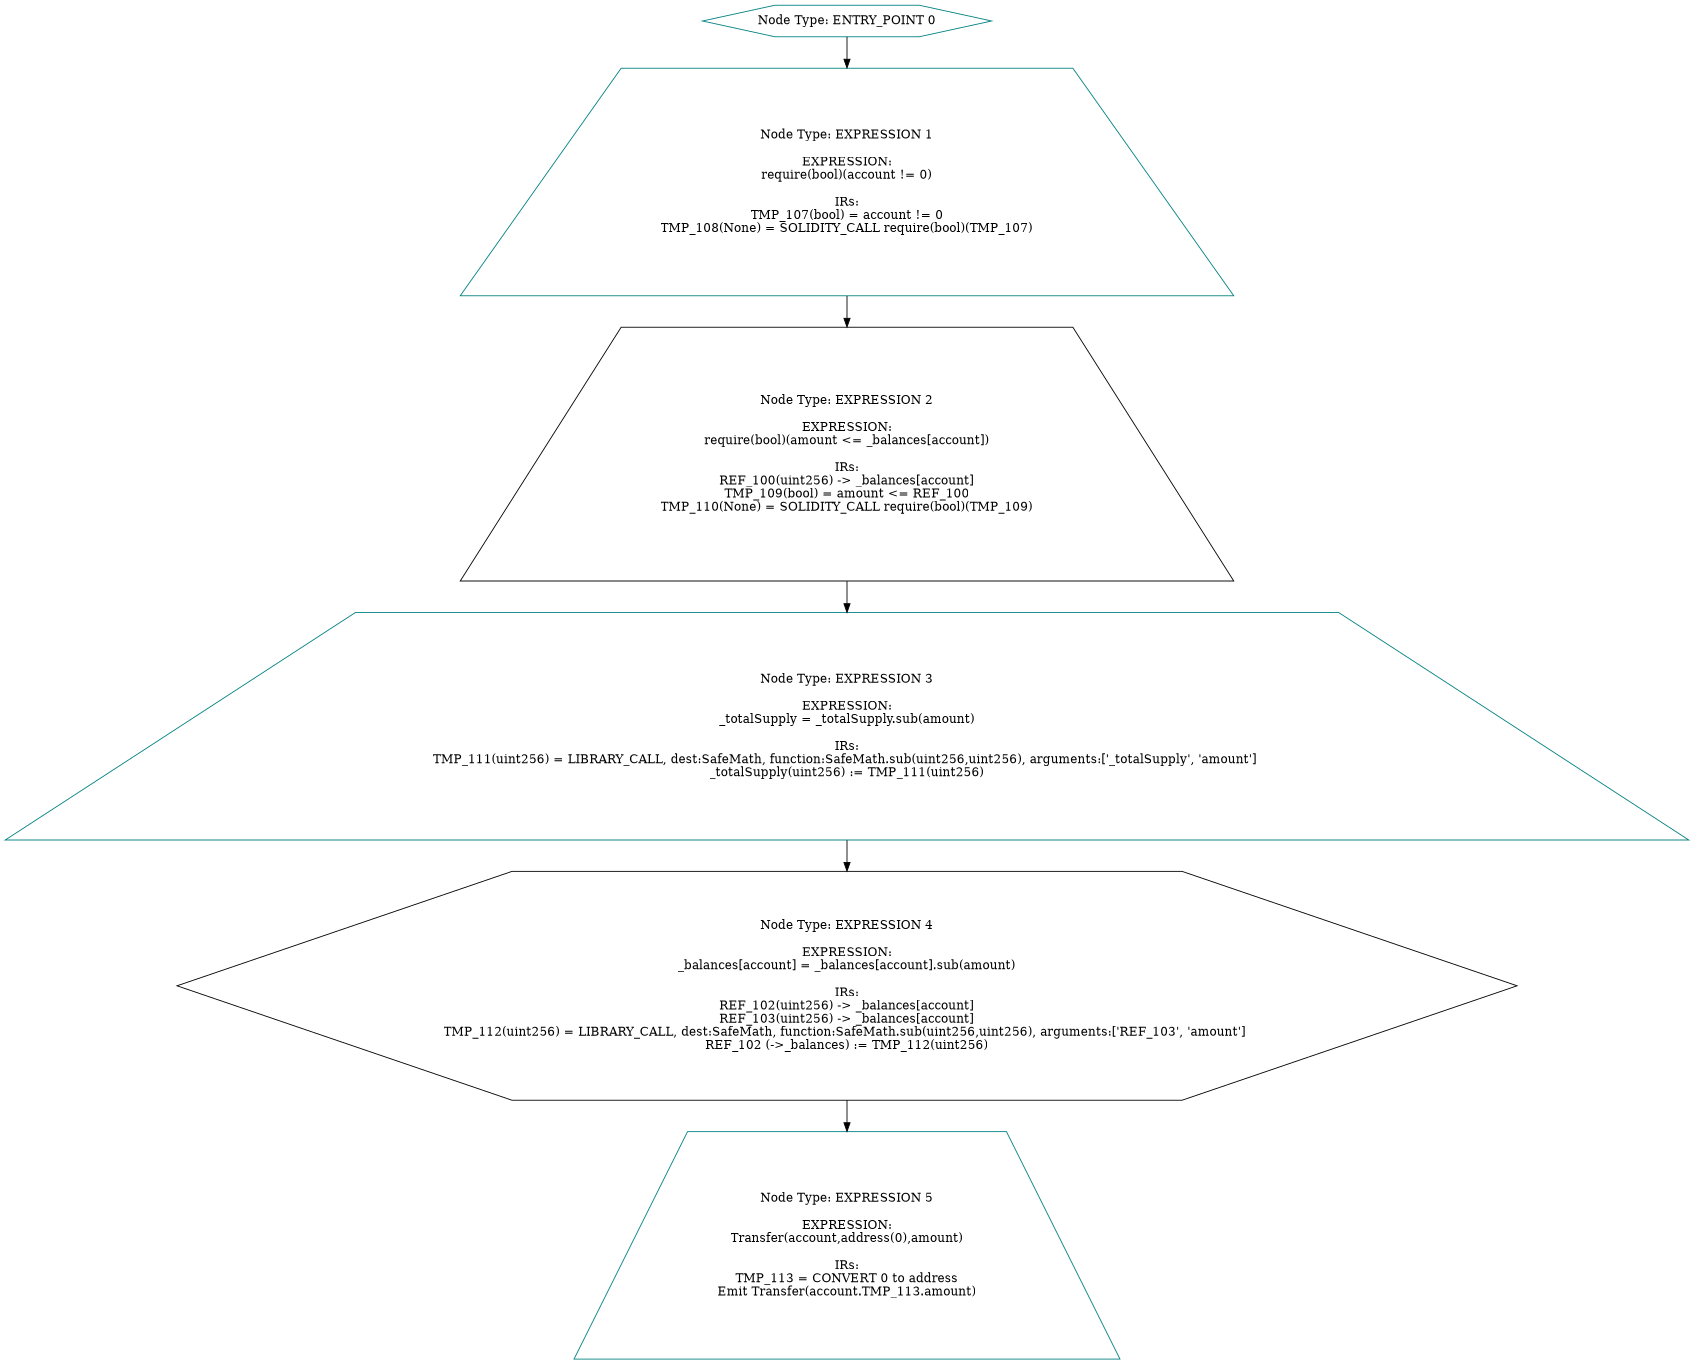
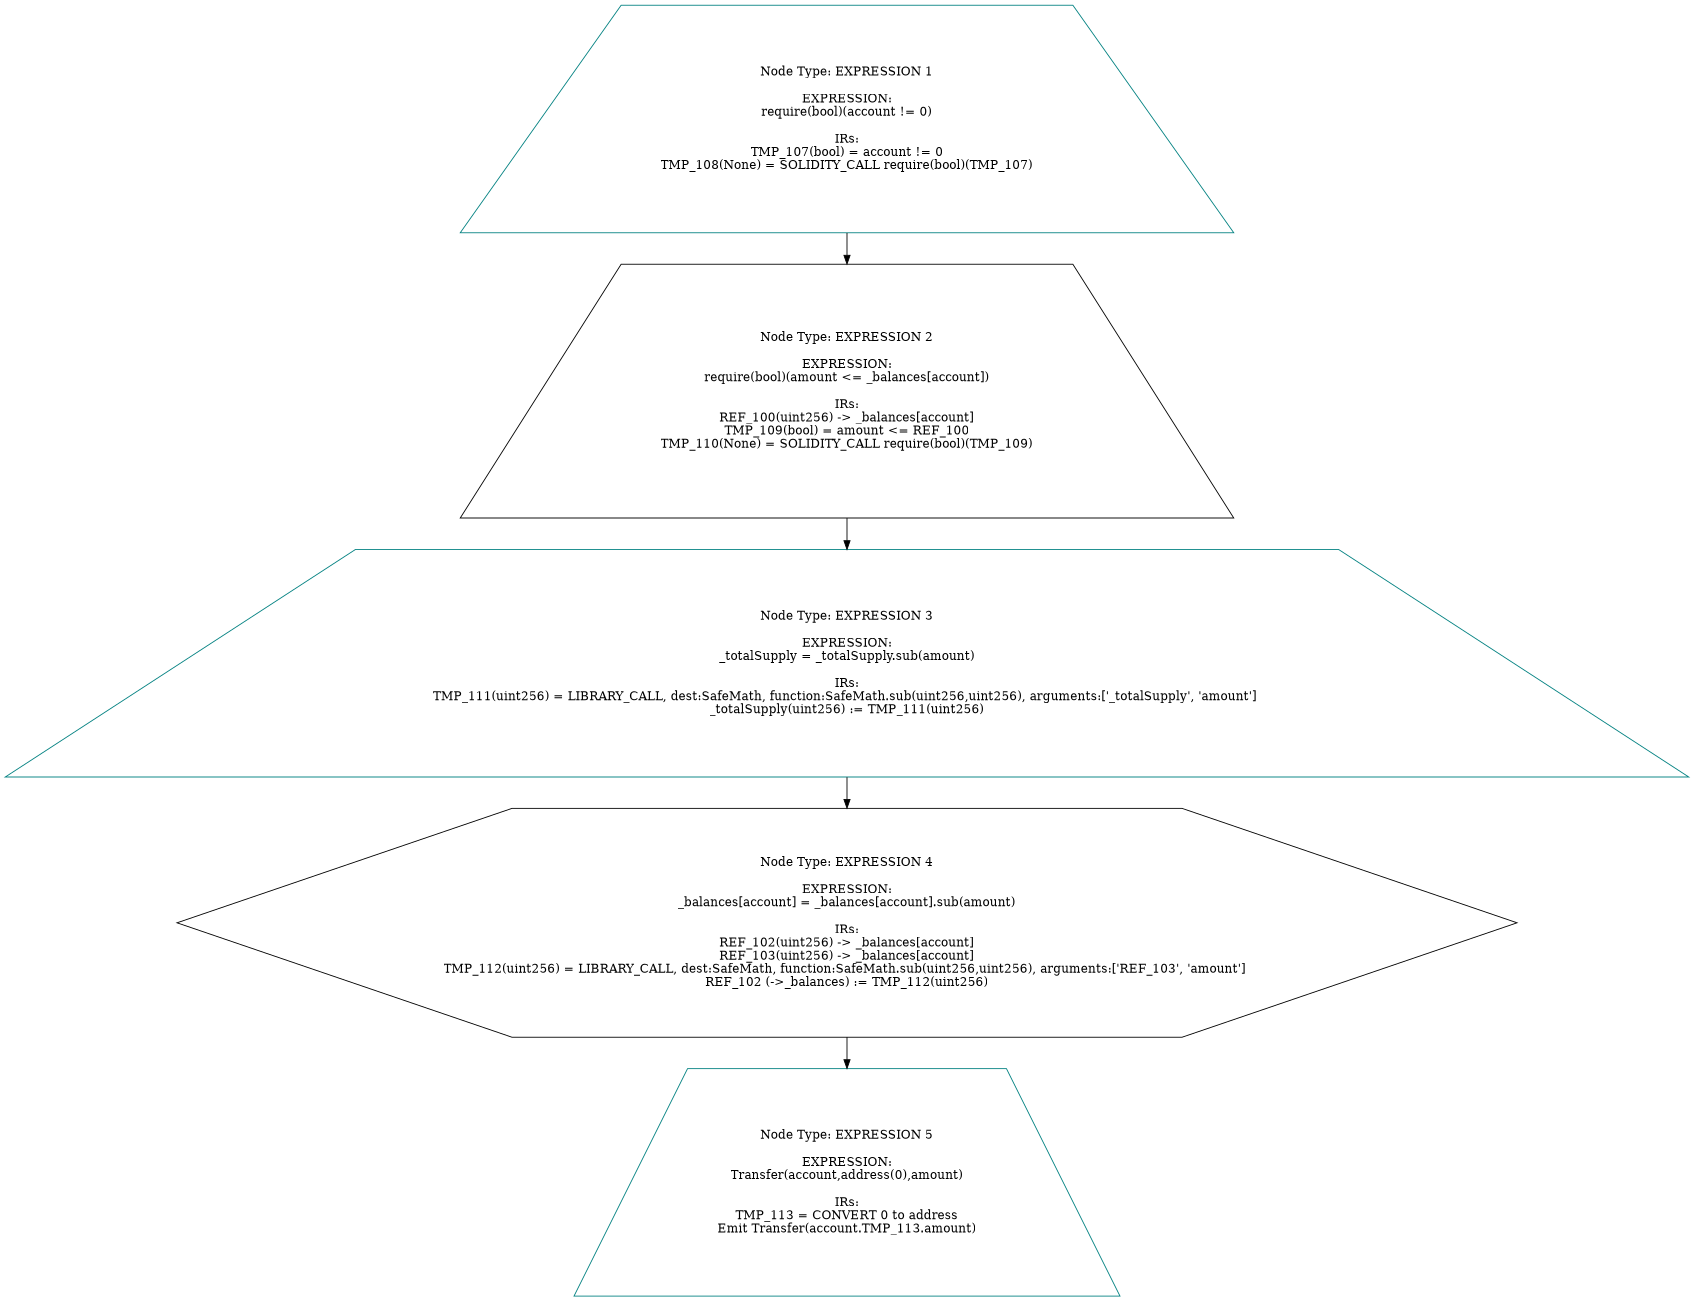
node "Node Type: ENTRY_POINT 0": removed
